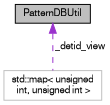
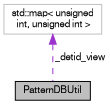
edge "std::map< unsigned int, unsigned int >" -> "PatternDBUtil": reversed
